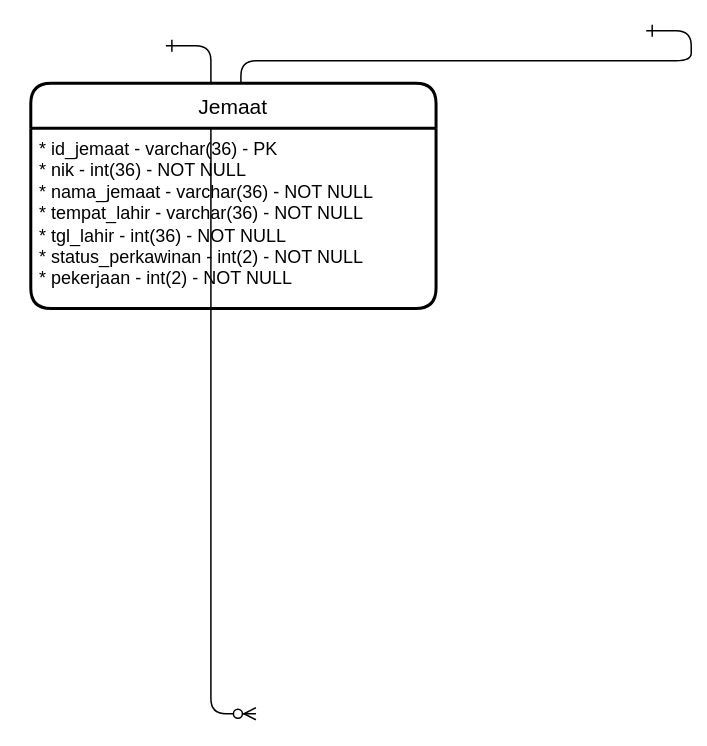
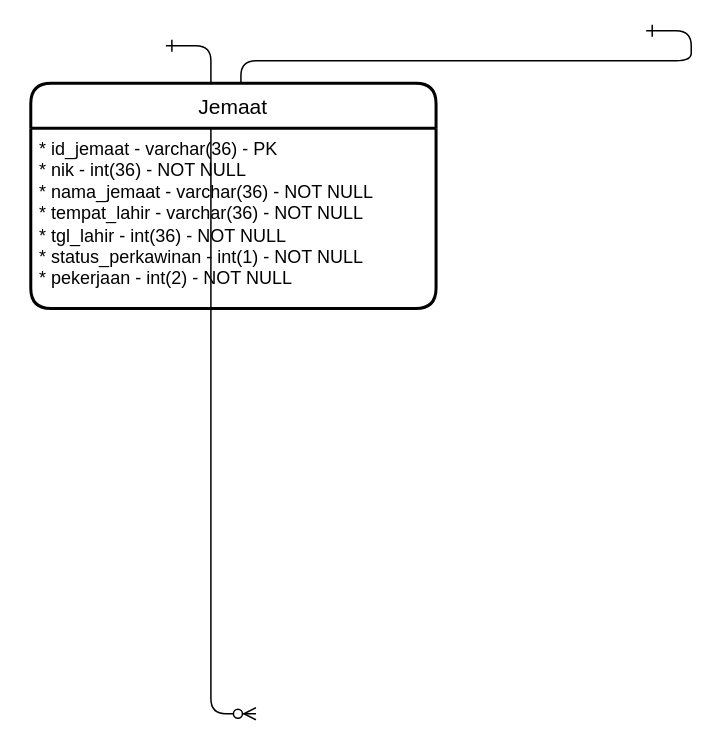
node "* id_jemaat - varchar(36) - PK * nik - int(36) - NOT NULL * nama_jemaat - varchar(36) - NOT NULL * tempat_lahir - varchar(36) - NOT NULL * tgl_lahir - int(36) - NOT NULL * status_perkawinan - int(2) - NOT NULL * pekerjaan - int(2) - NOT NULL": label "* id_jemaat - varchar(36) - PK * nik - int(36) - NOT NULL * nama_jemaat - varchar(36) - NOT NULL * tempat_lahir - varchar(36) - NOT NULL * tgl_lahir - int(36) - NOT NULL * status_perkawinan - int(2) - NOT NULL * pekerjaan - int(2) - NOT NULL" -> "* id_jemaat - varchar(36) - PK * nik - int(36) - NOT NULL * nama_jemaat - varchar(36) - NOT NULL * tempat_lahir - varchar(36) - NOT NULL * tgl_lahir - int(36) - NOT NULL * status_perkawinan - int(1) - NOT NULL * pekerjaan - int(2) - NOT NULL"
